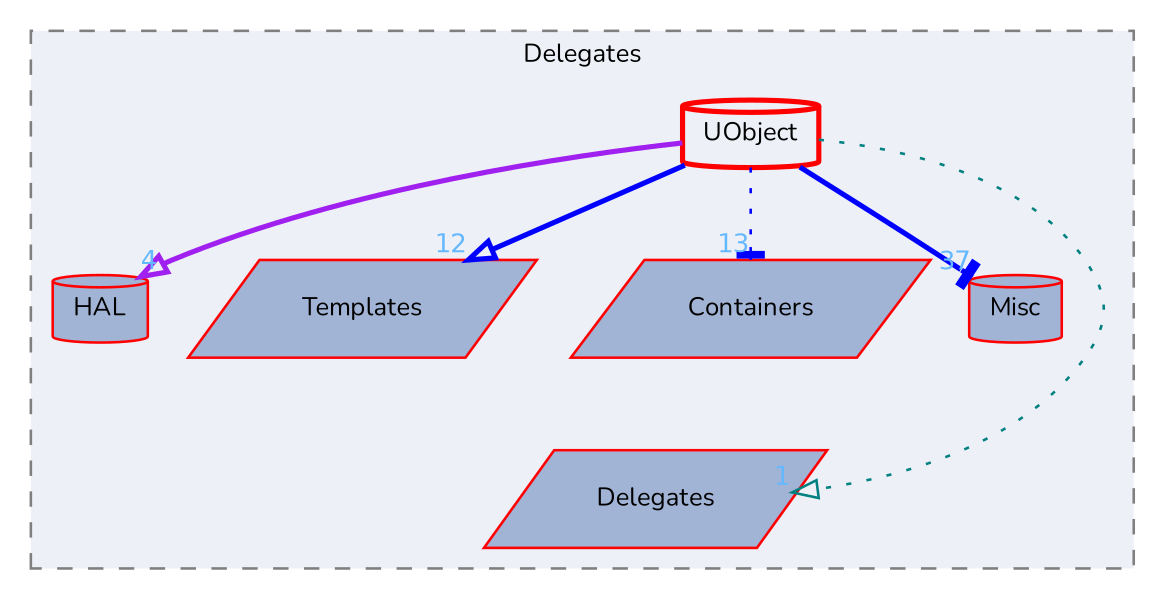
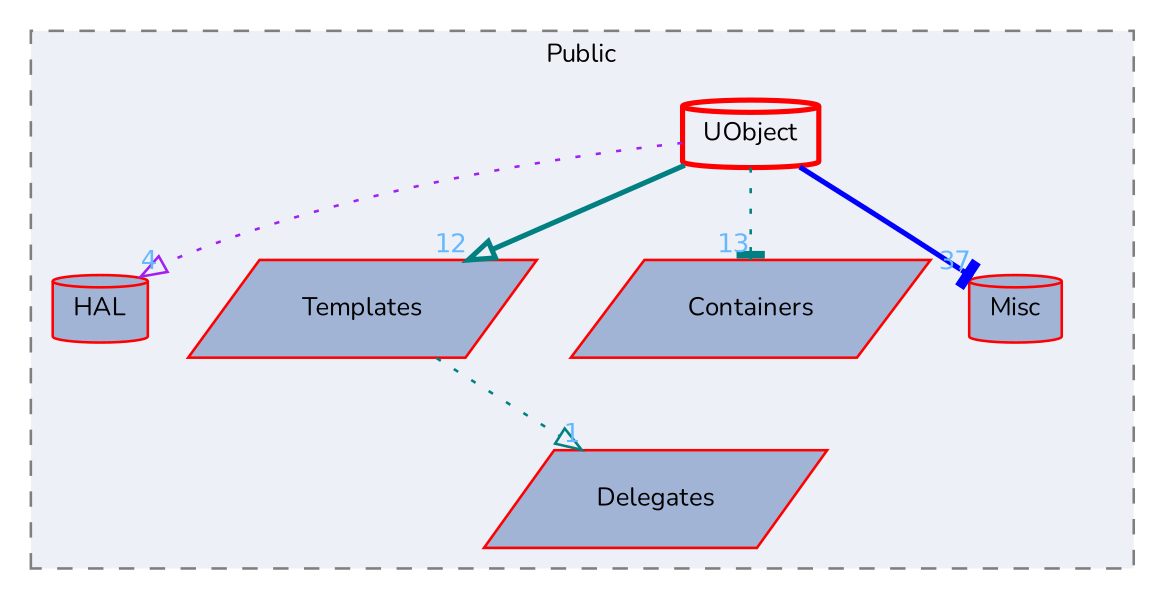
cluster "Delegates": label "Delegates" -> "Public"
edge "UObject" -> "HAL": style bold -> dotted
edge "UObject" -> "Templates": color blue -> teal
edge "UObject" -> "Containers": color blue -> teal
edge "UObject" -> "Delegates": now "Templates" -> "Delegates"
